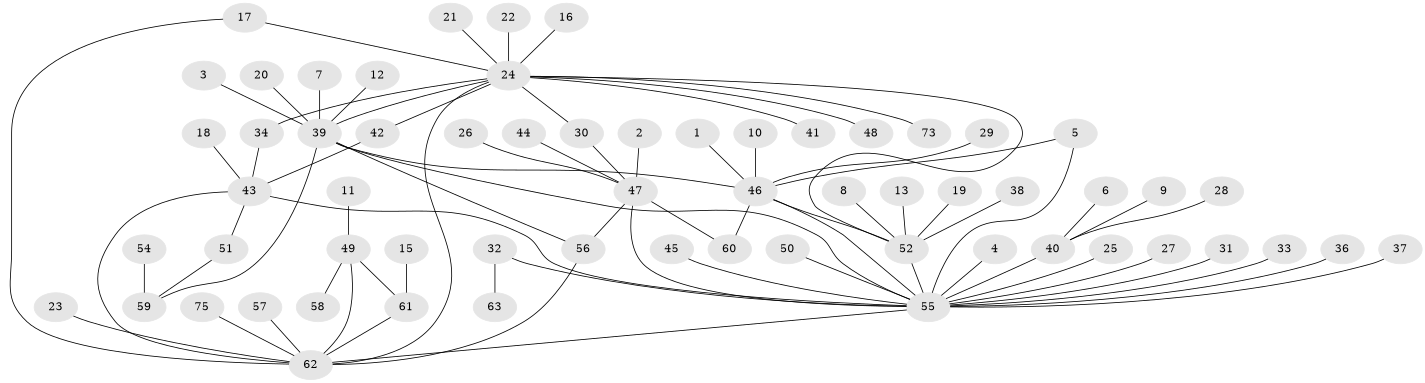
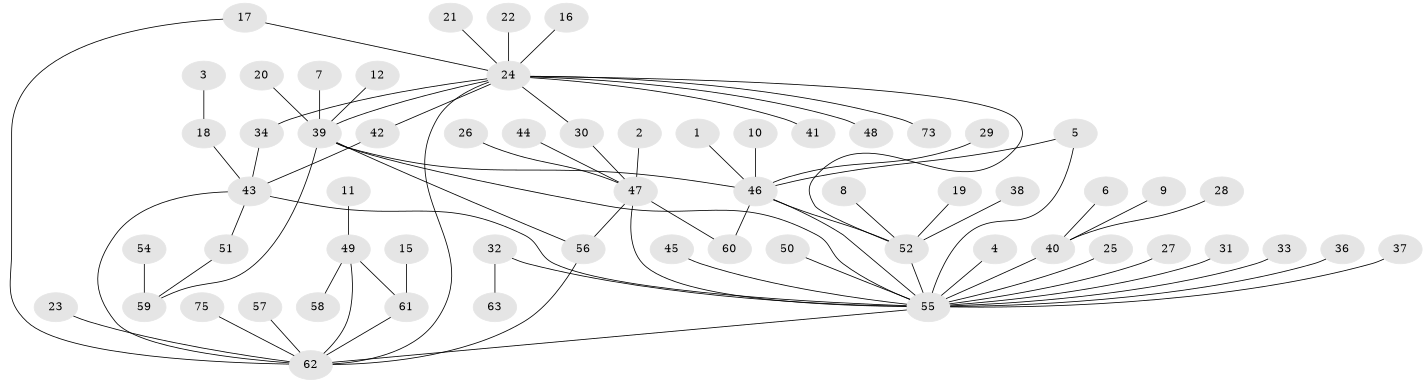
edge "3" -- "39": now "3" -- "18"
node "13": removed
